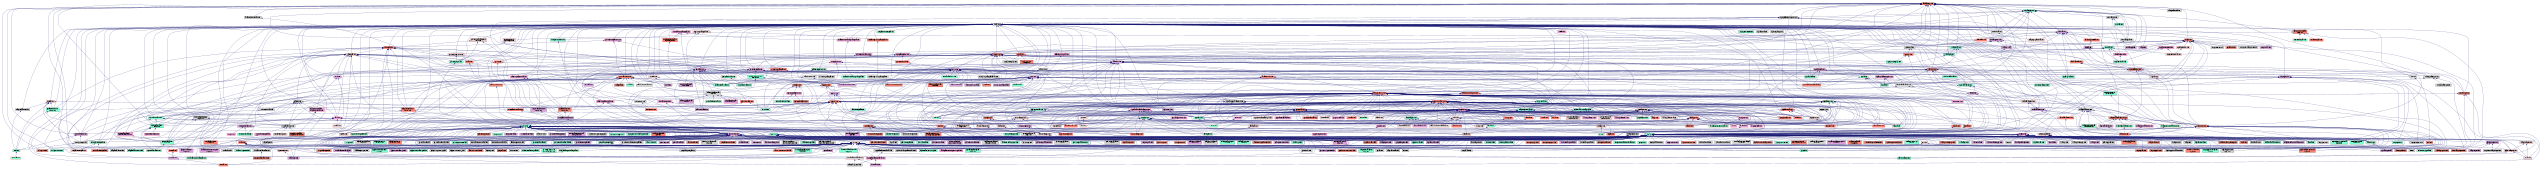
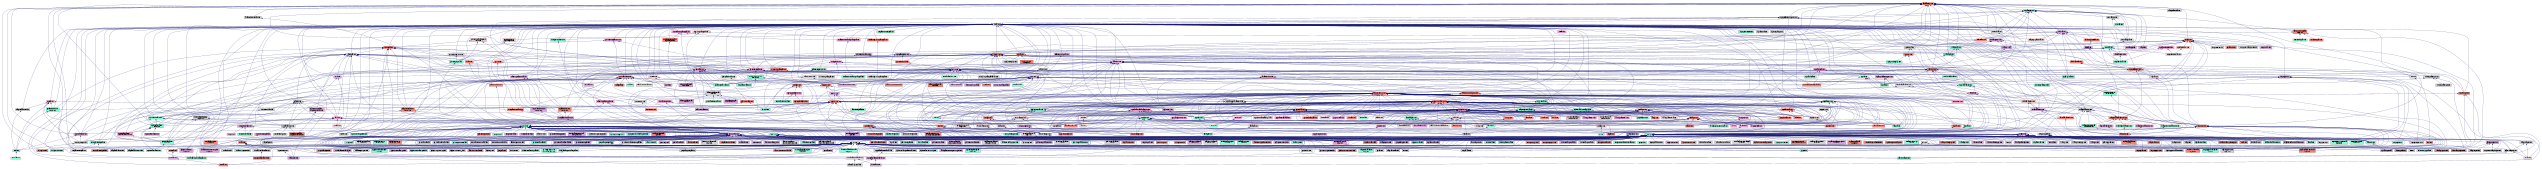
node "gather.hpp": fillcolor salmon -> aquamarine
node "async_cb_remote_client.cpp": fillcolor aquamarine -> plum
